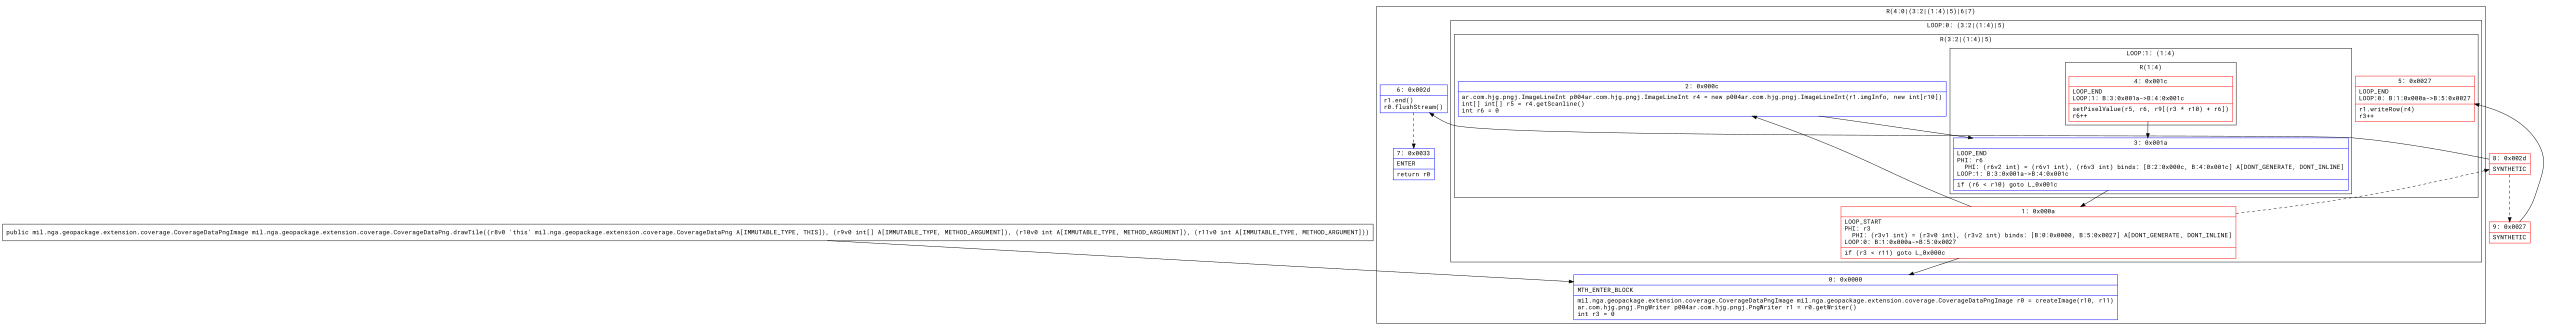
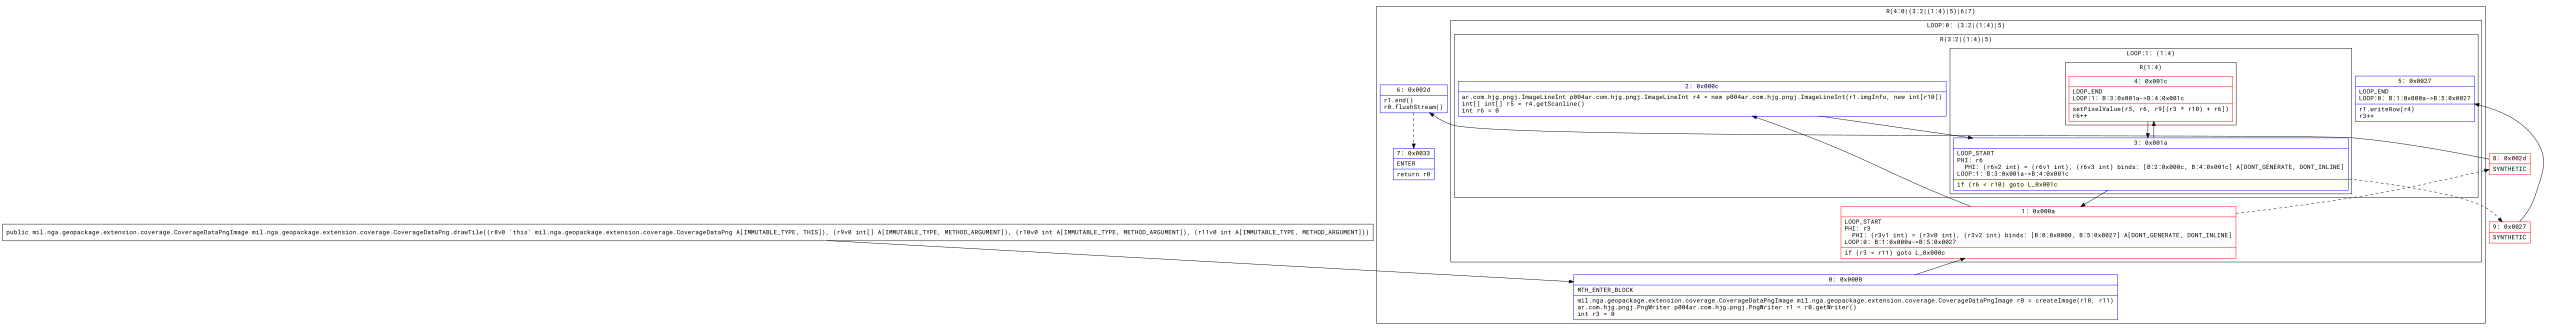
node "5: 0x0027": color red -> blue
edge "3: 0x001a" -> "4: 0x001c": added
node "3: 0x001a": text "LOOP_END" -> "LOOP_START"
edge "8: 0x002d" -> "9: 0x0027": now "3: 0x001a" -> "9: 0x0027"
edge "1: 0x000a" -> "0: 0x0000": reversed
